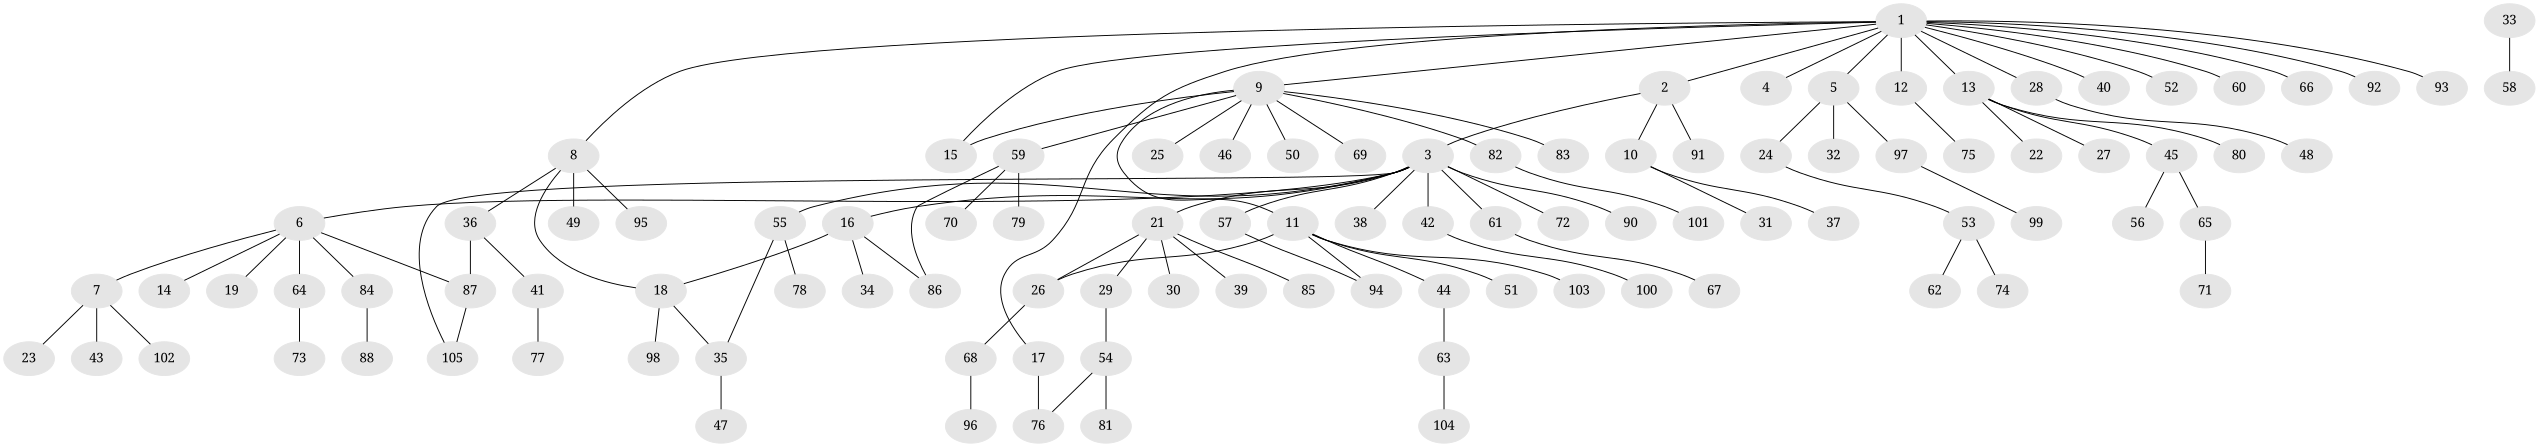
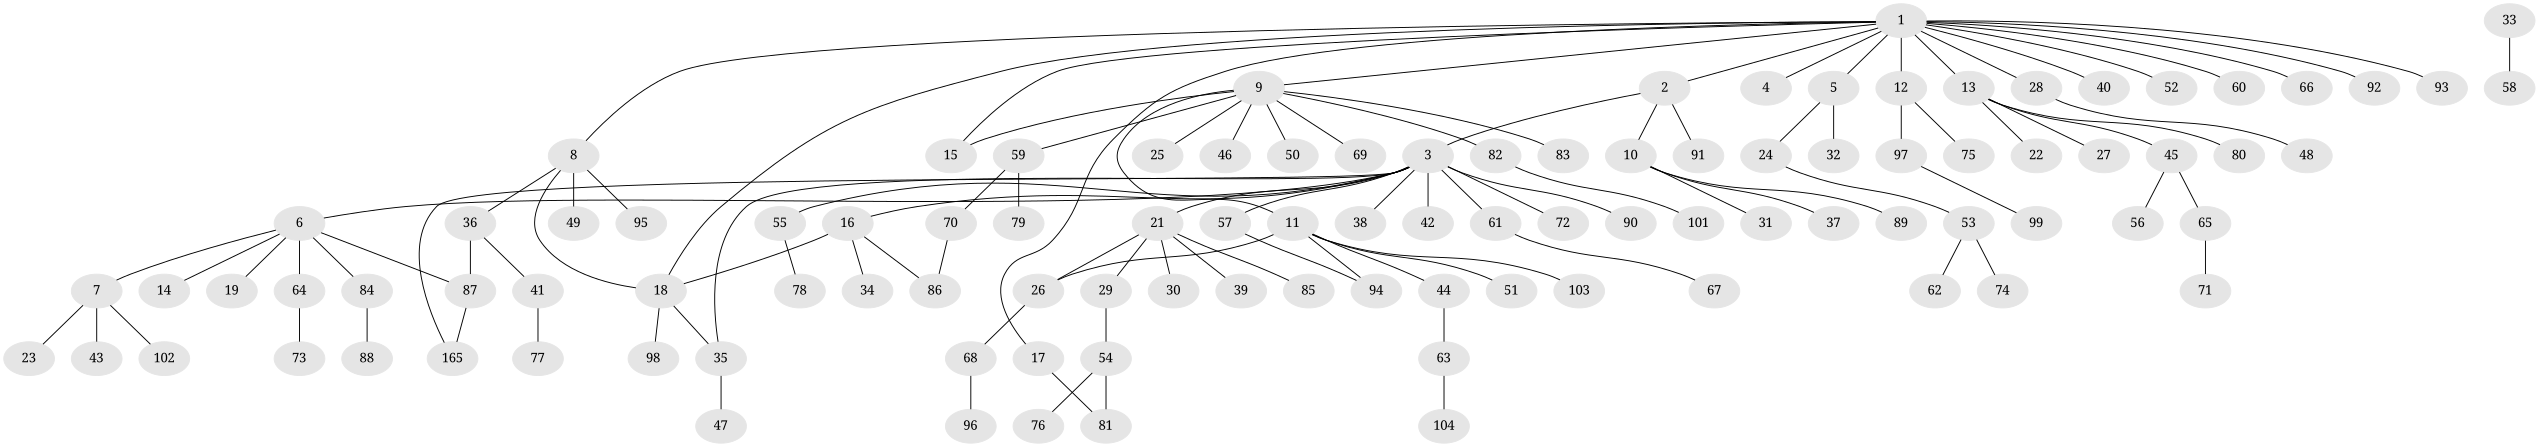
edge "1" -- "18": added
edge "5" -- "97": now "12" -- "97"
edge "59" -- "86": now "70" -- "86"
node "89": added
edge "55" -- "35": now "3" -- "35"
node "100": removed
node "105": label "105" -> "165"
edge "17" -- "76": now "17" -- "81"
